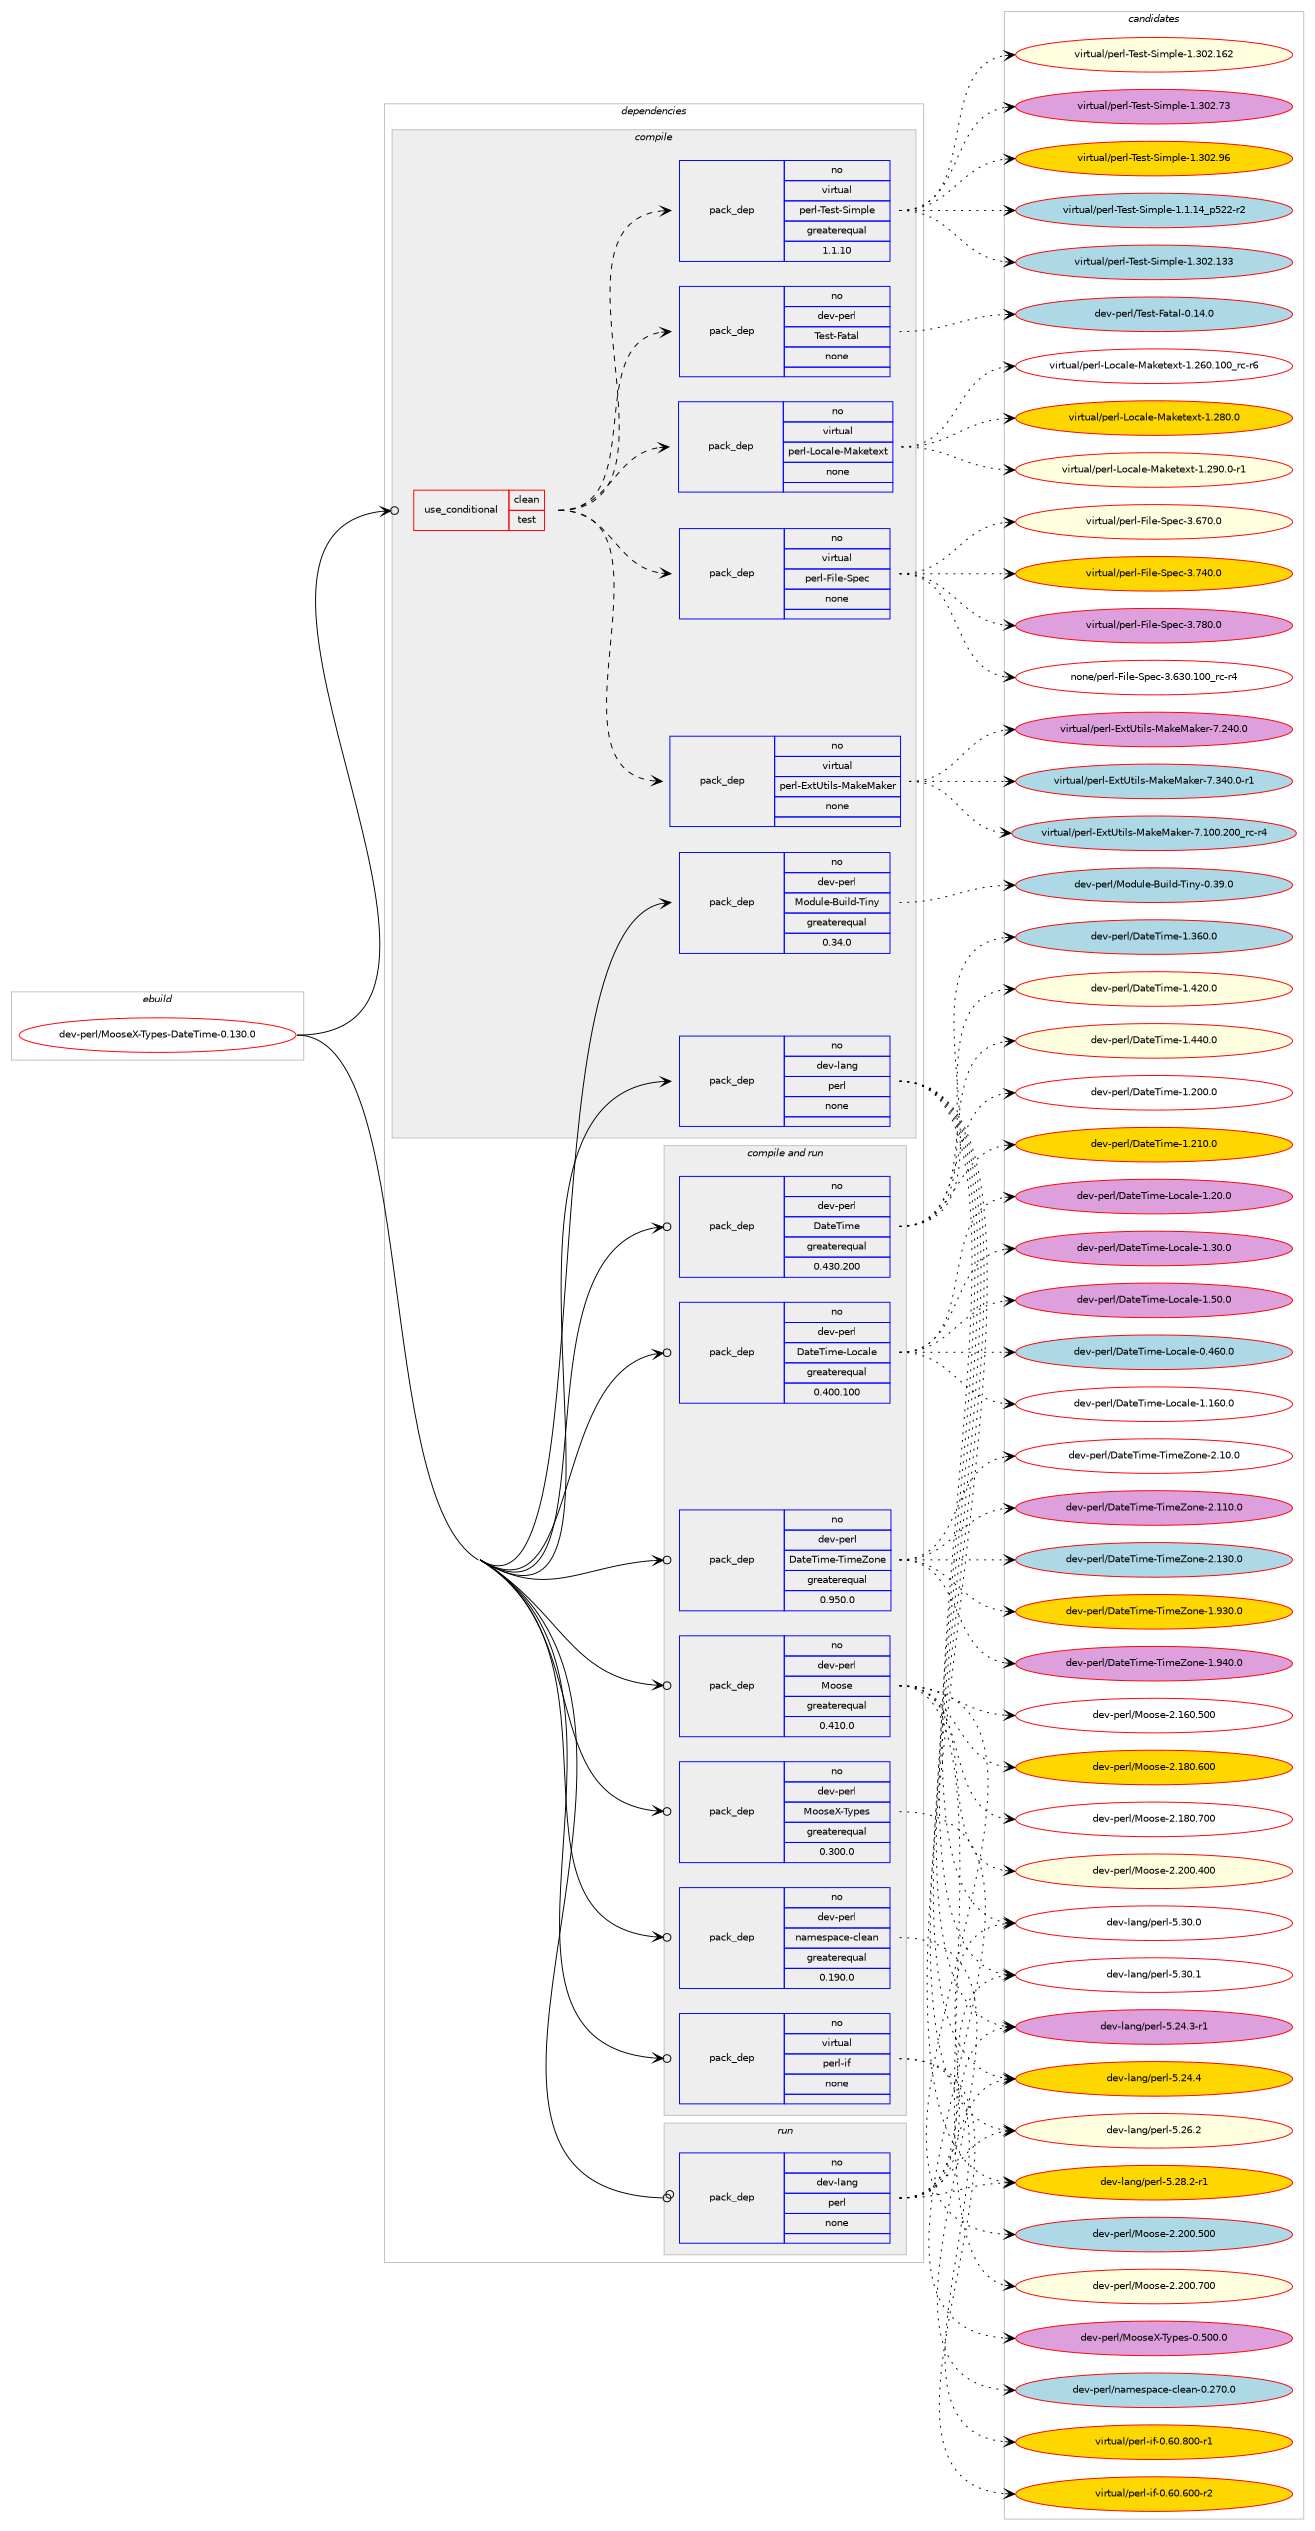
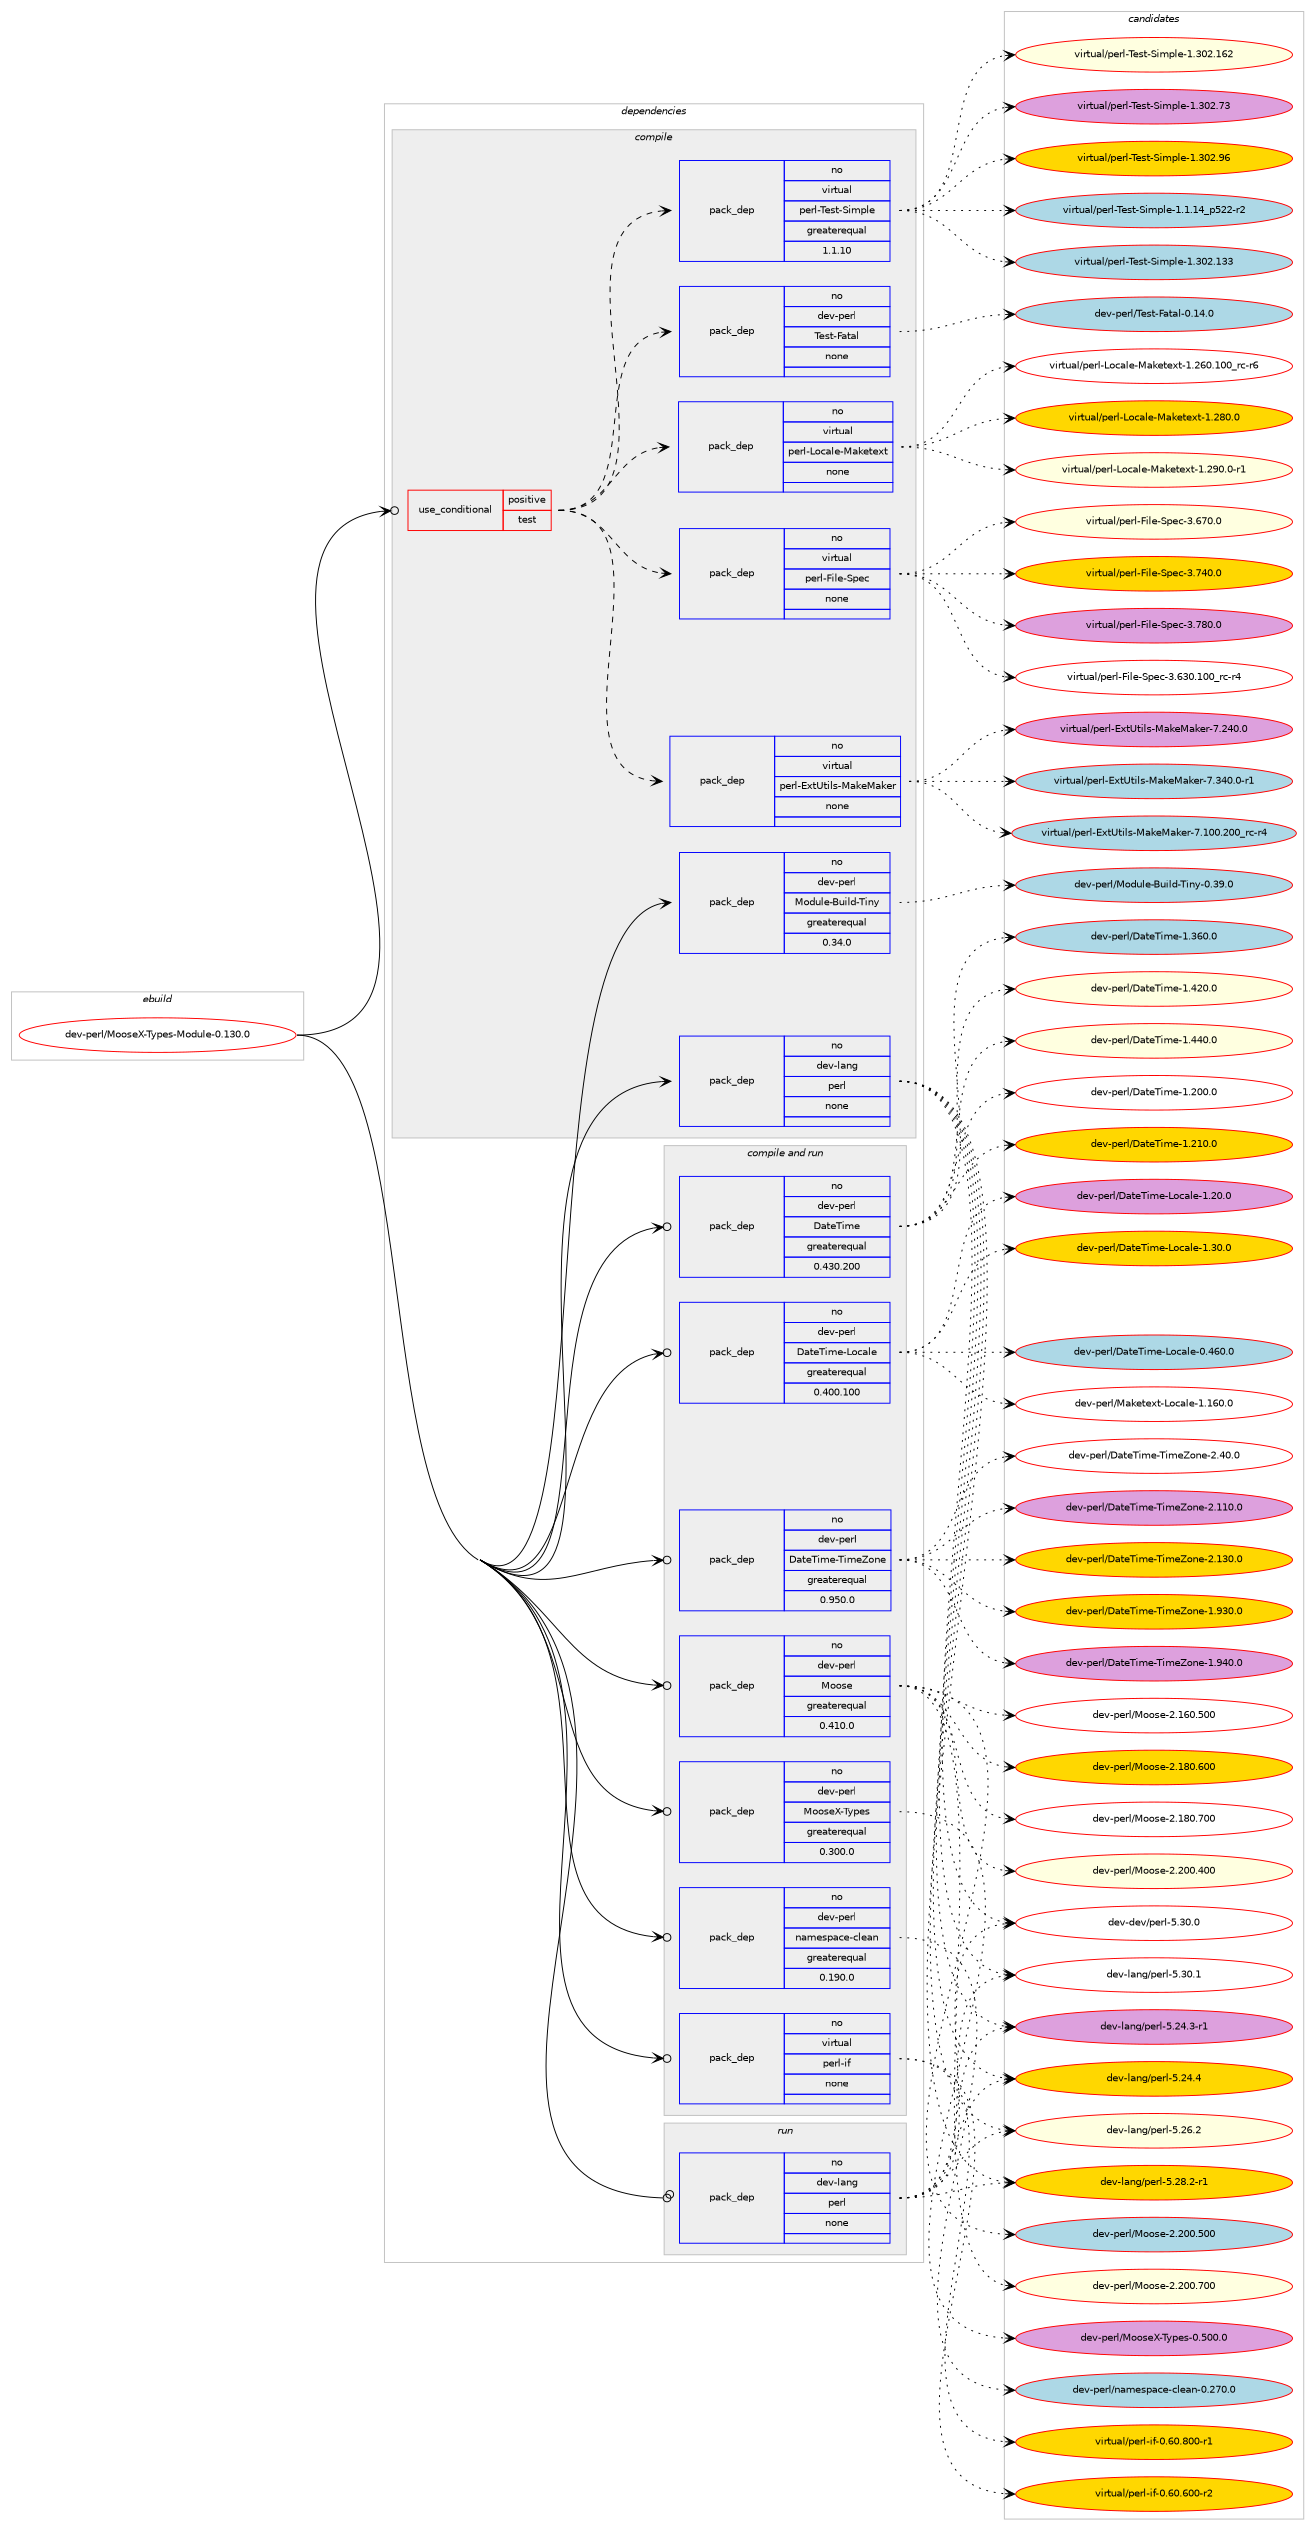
node "use_conditional": text "clean" -> "positive"
node "none/perl-File-Spec-3.630.100_rc-r4": label "none/perl-File-Spec-3.630.100_rc-r4" -> "virtual/perl-File-Spec-3.630.100_rc-r4"
node "dev-perl/MooseX-Types-DateTime-0.130.0": label "dev-perl/MooseX-Types-DateTime-0.130.0" -> "dev-perl/MooseX-Types-Module-0.130.0"
node "dev-perl/DateTime-Locale-1.30.0": fillcolor plum -> gold
node "dev-perl/DateTime-Locale-1.50.0": removed
node "dev-perl/DateTime-Locale-1.160.0": label "dev-perl/DateTime-Locale-1.160.0" -> "dev-perl/Maketext-Locale-1.160.0"
node "dev-perl/DateTime-TimeZone-2.10.0": label "dev-perl/DateTime-TimeZone-2.10.0" -> "dev-perl/DateTime-TimeZone-2.40.0"
node "dev-perl/DateTime-TimeZone-2.130.0": fillcolor lightblue -> gold
node "dev-lang/perl-5.30.0": label "dev-lang/perl-5.30.0" -> "dev-dev/perl-5.30.0"
